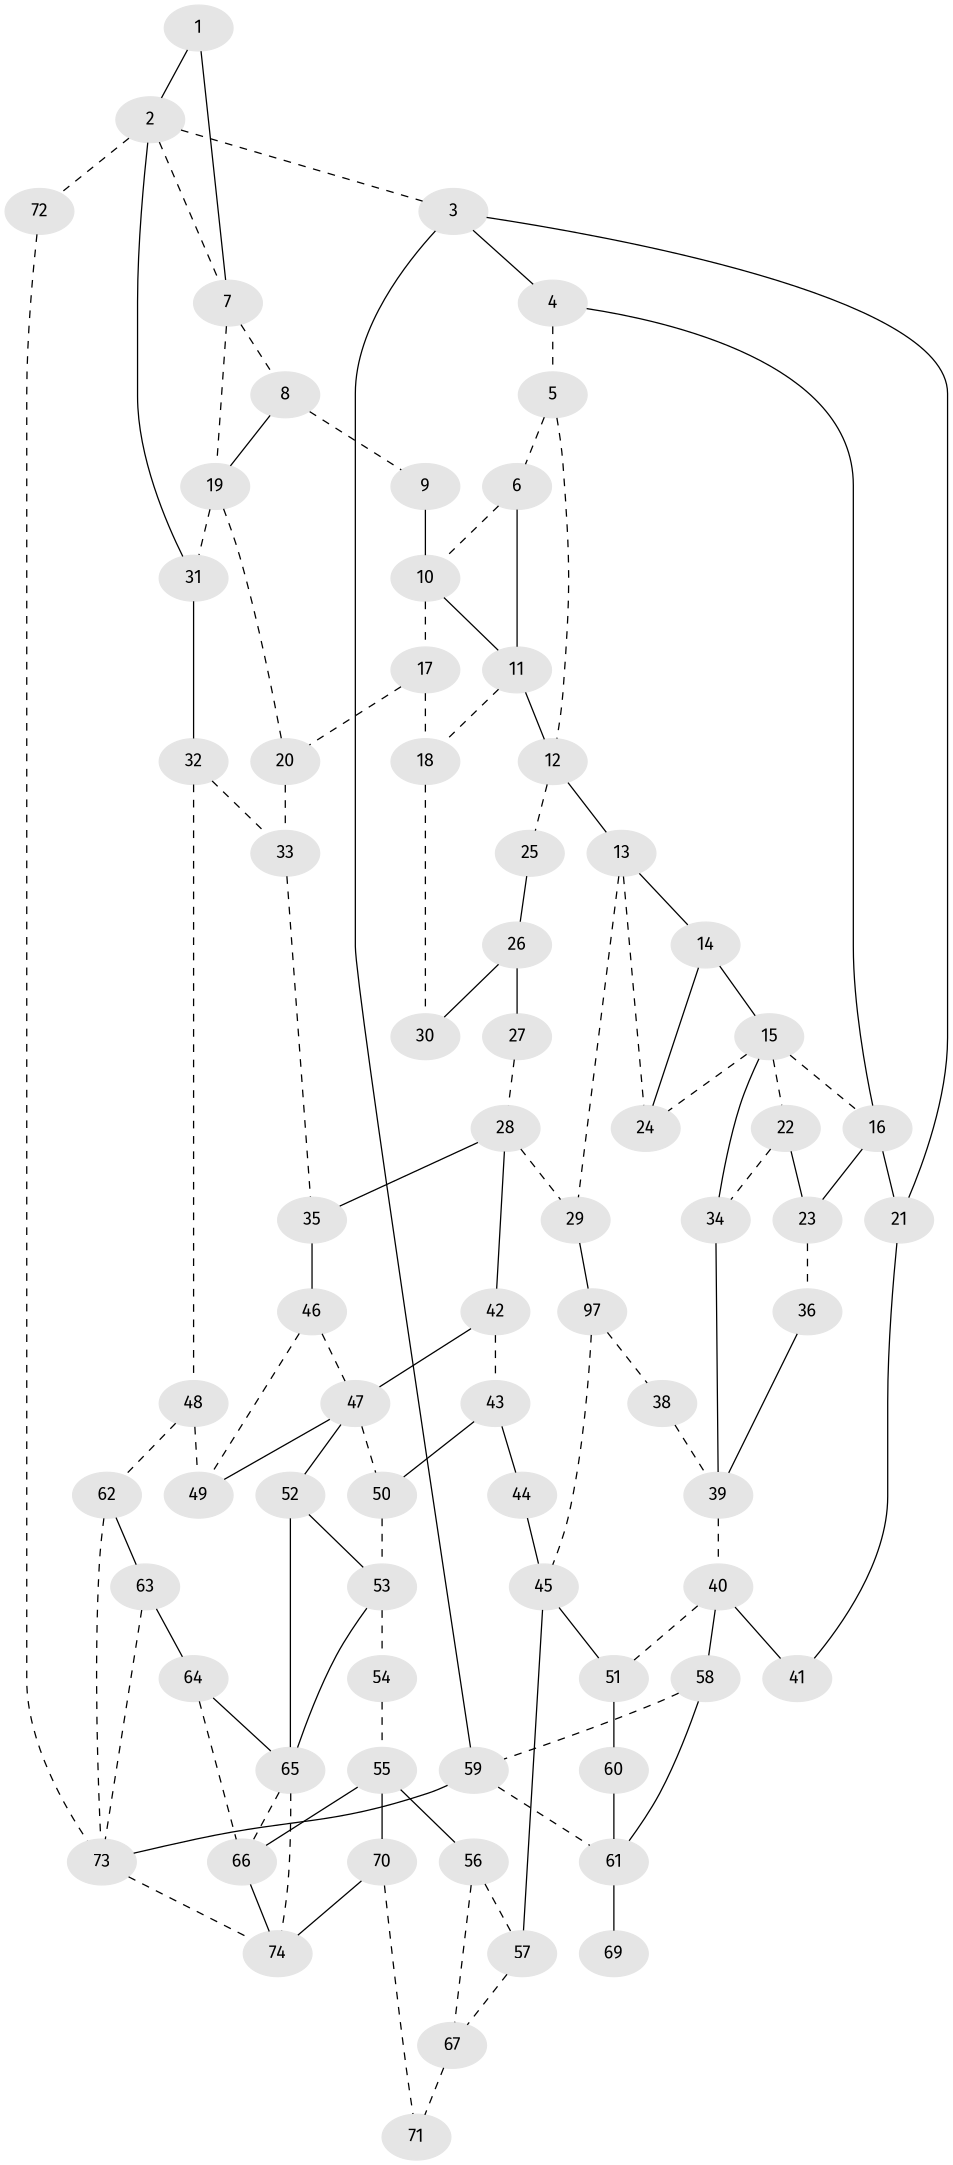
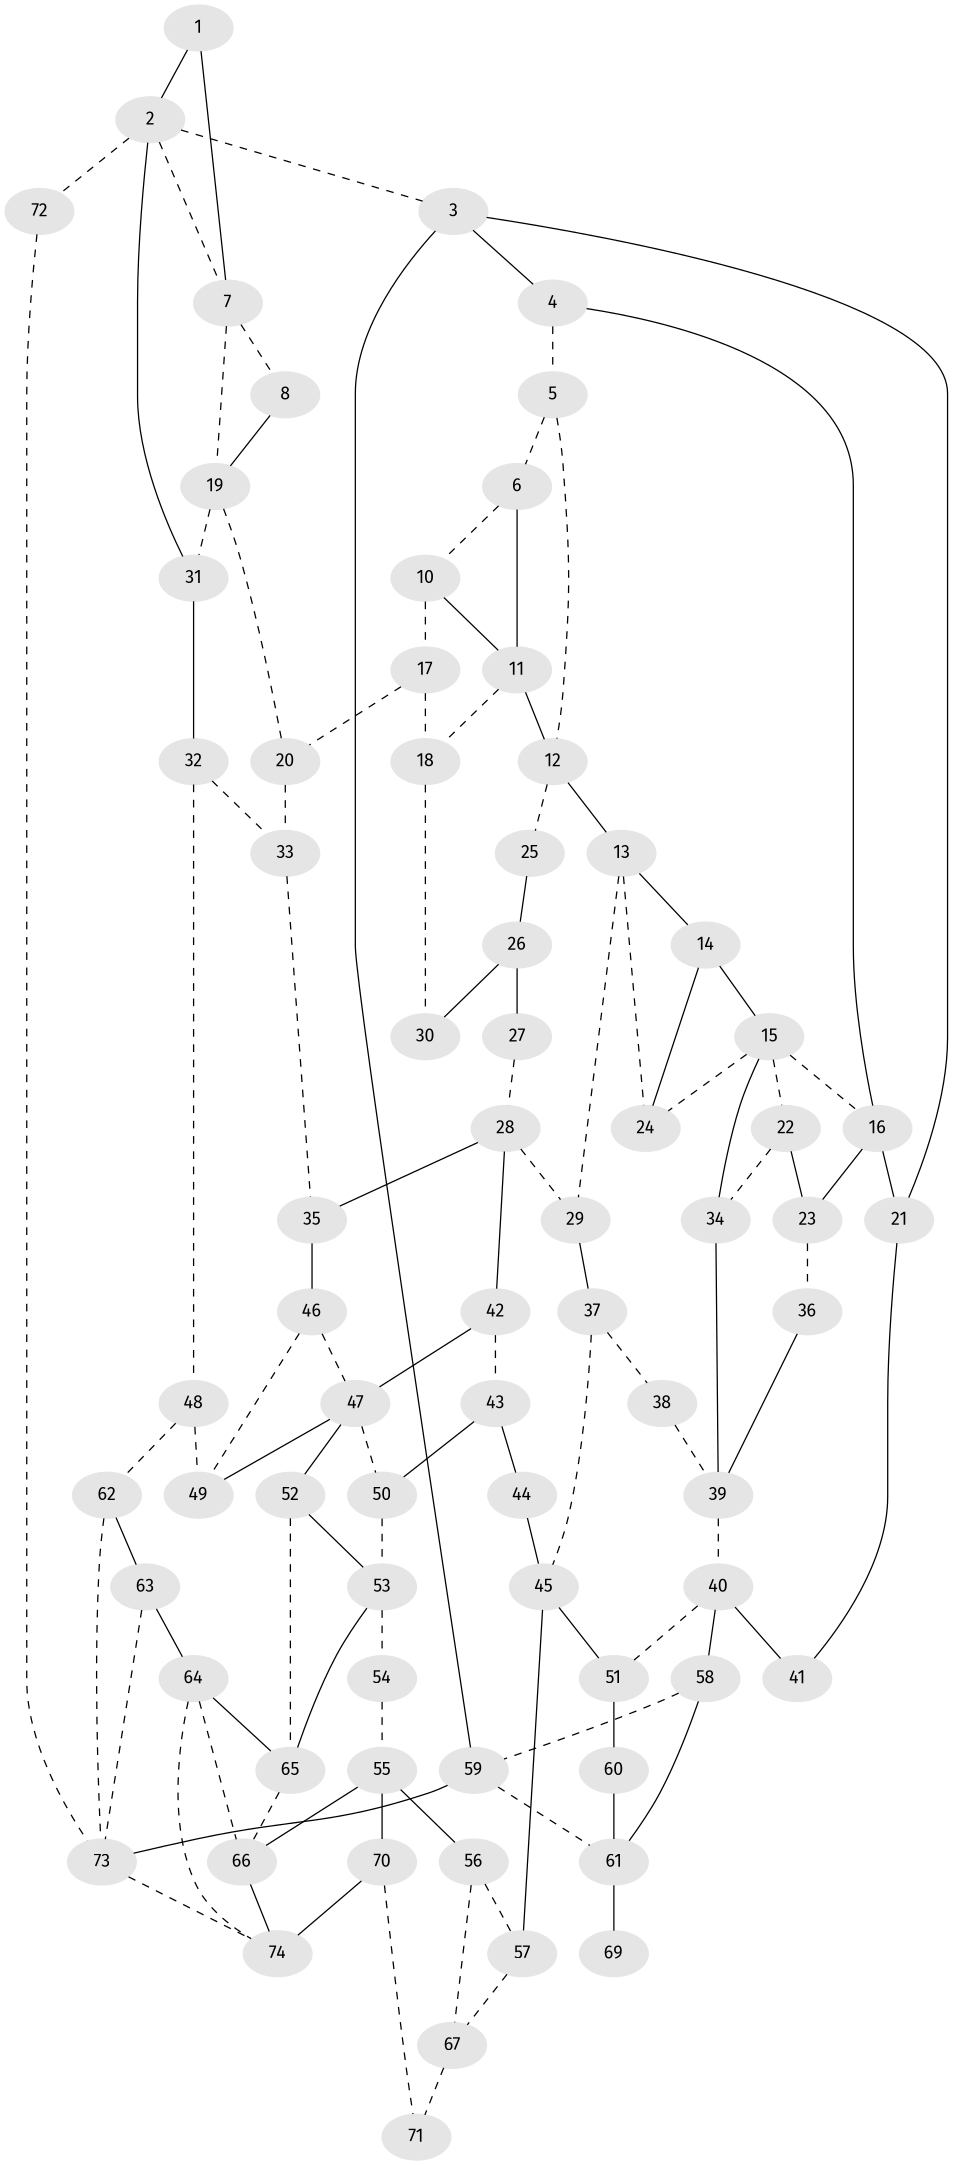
node "9": removed
node "97": label "97" -> "37"
edge "52" -- "65": style solid -> dashed
edge "65" -- "74": now "64" -- "74"
